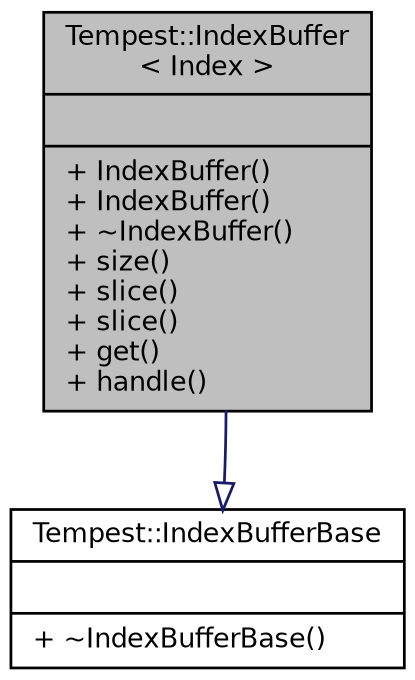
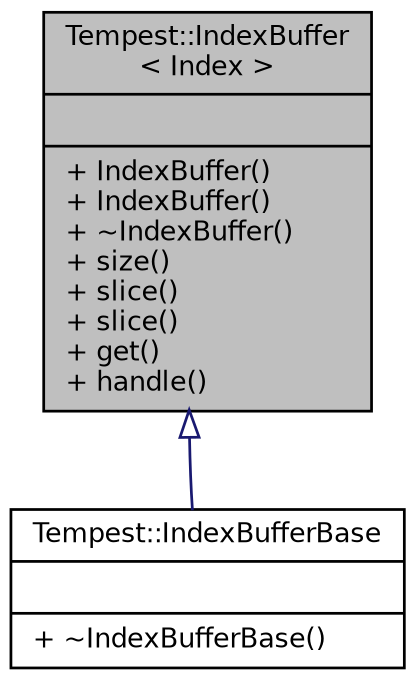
edge "Tempest::IndexBuffer" -> "Tempest::IndexBufferBase": reversed
